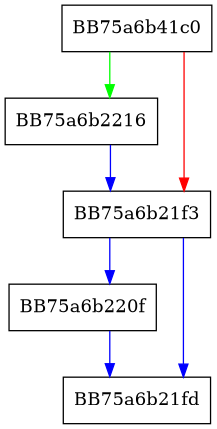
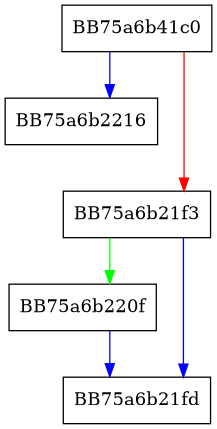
edge "BB75a6b41c0" -> "BB75a6b2216": color green -> blue
edge "BB75a6b2216" -> "BB75a6b21f3": removed
edge "BB75a6b21f3" -> "BB75a6b220f": color blue -> green
